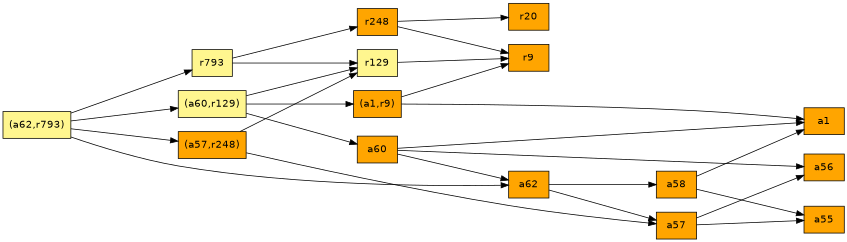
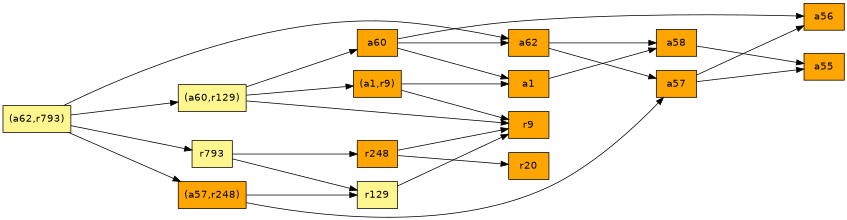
edge "(a60,r129)" -> "r129": now "(a60,r129)" -> "r9"
edge "a58" -> "a1": reversed
